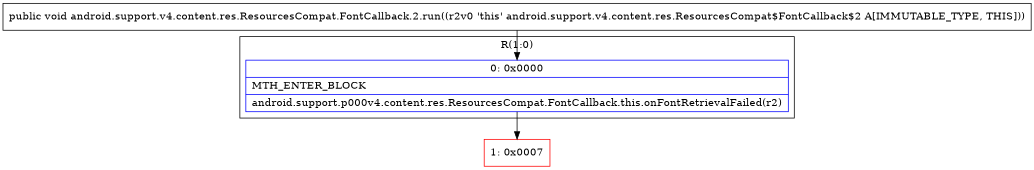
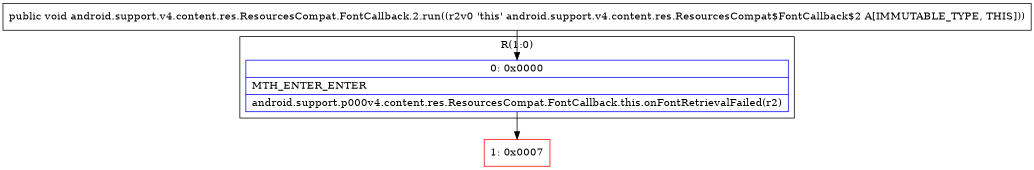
node "0: 0x0000": text "MTH_ENTER_BLOCK" -> "MTH_ENTER_ENTER"
